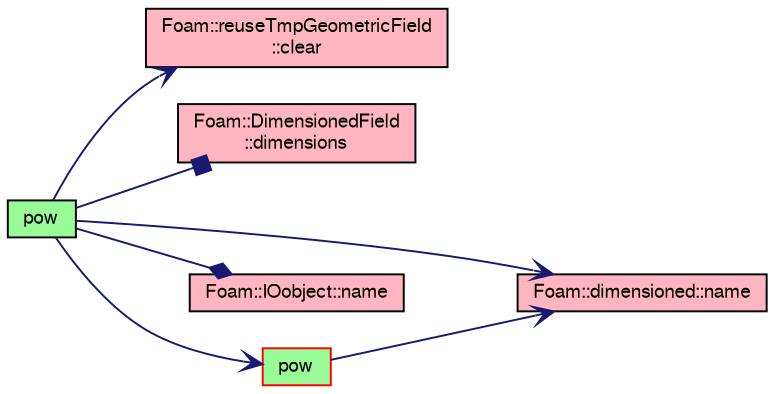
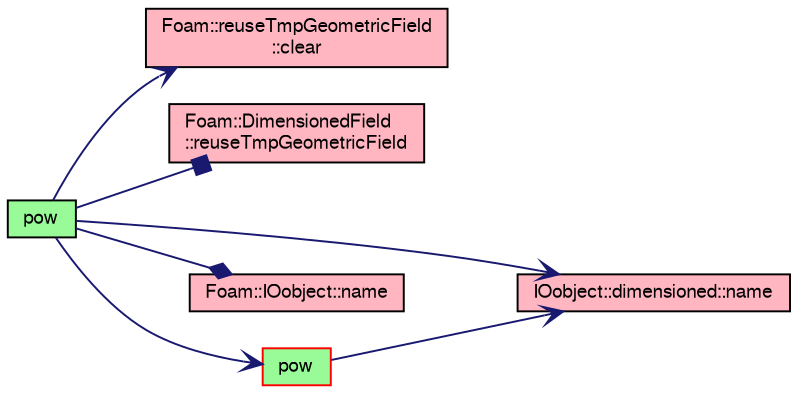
node "Foam::DimensionedField ::dimensions": label "Foam::DimensionedField ::dimensions" -> "Foam::DimensionedField ::reuseTmpGeometricField"
node "Foam::dimensioned::name": label "Foam::dimensioned::name" -> "IOobject::dimensioned::name"
